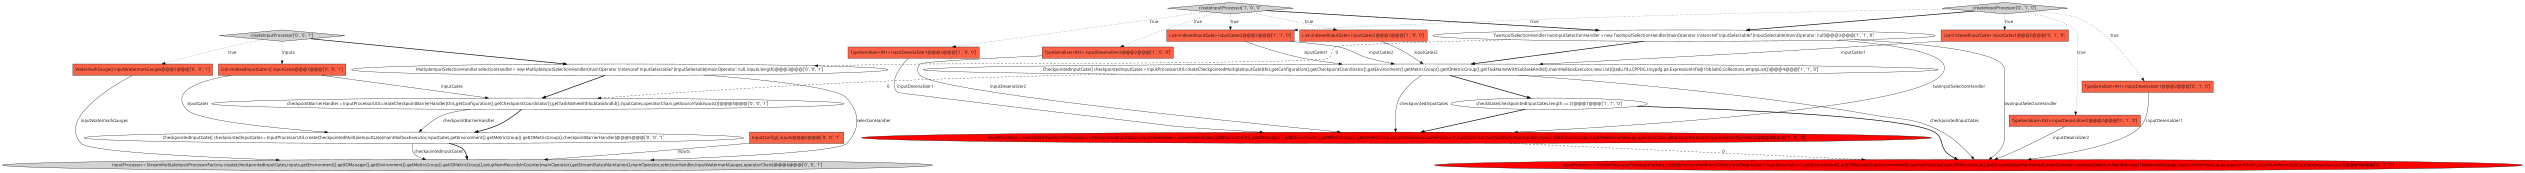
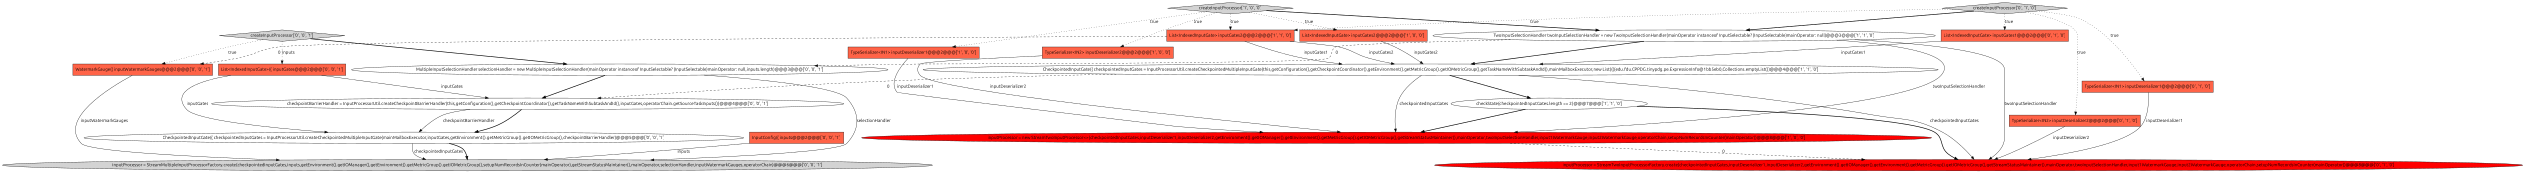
edge "List<IndexedInputGate> inputGates2@@@2@@@['1', '1', '0']" -> "WatermarkGauge(( inputWatermarkGauges@@@2@@@['0', '0', '1']": added, label "0"
